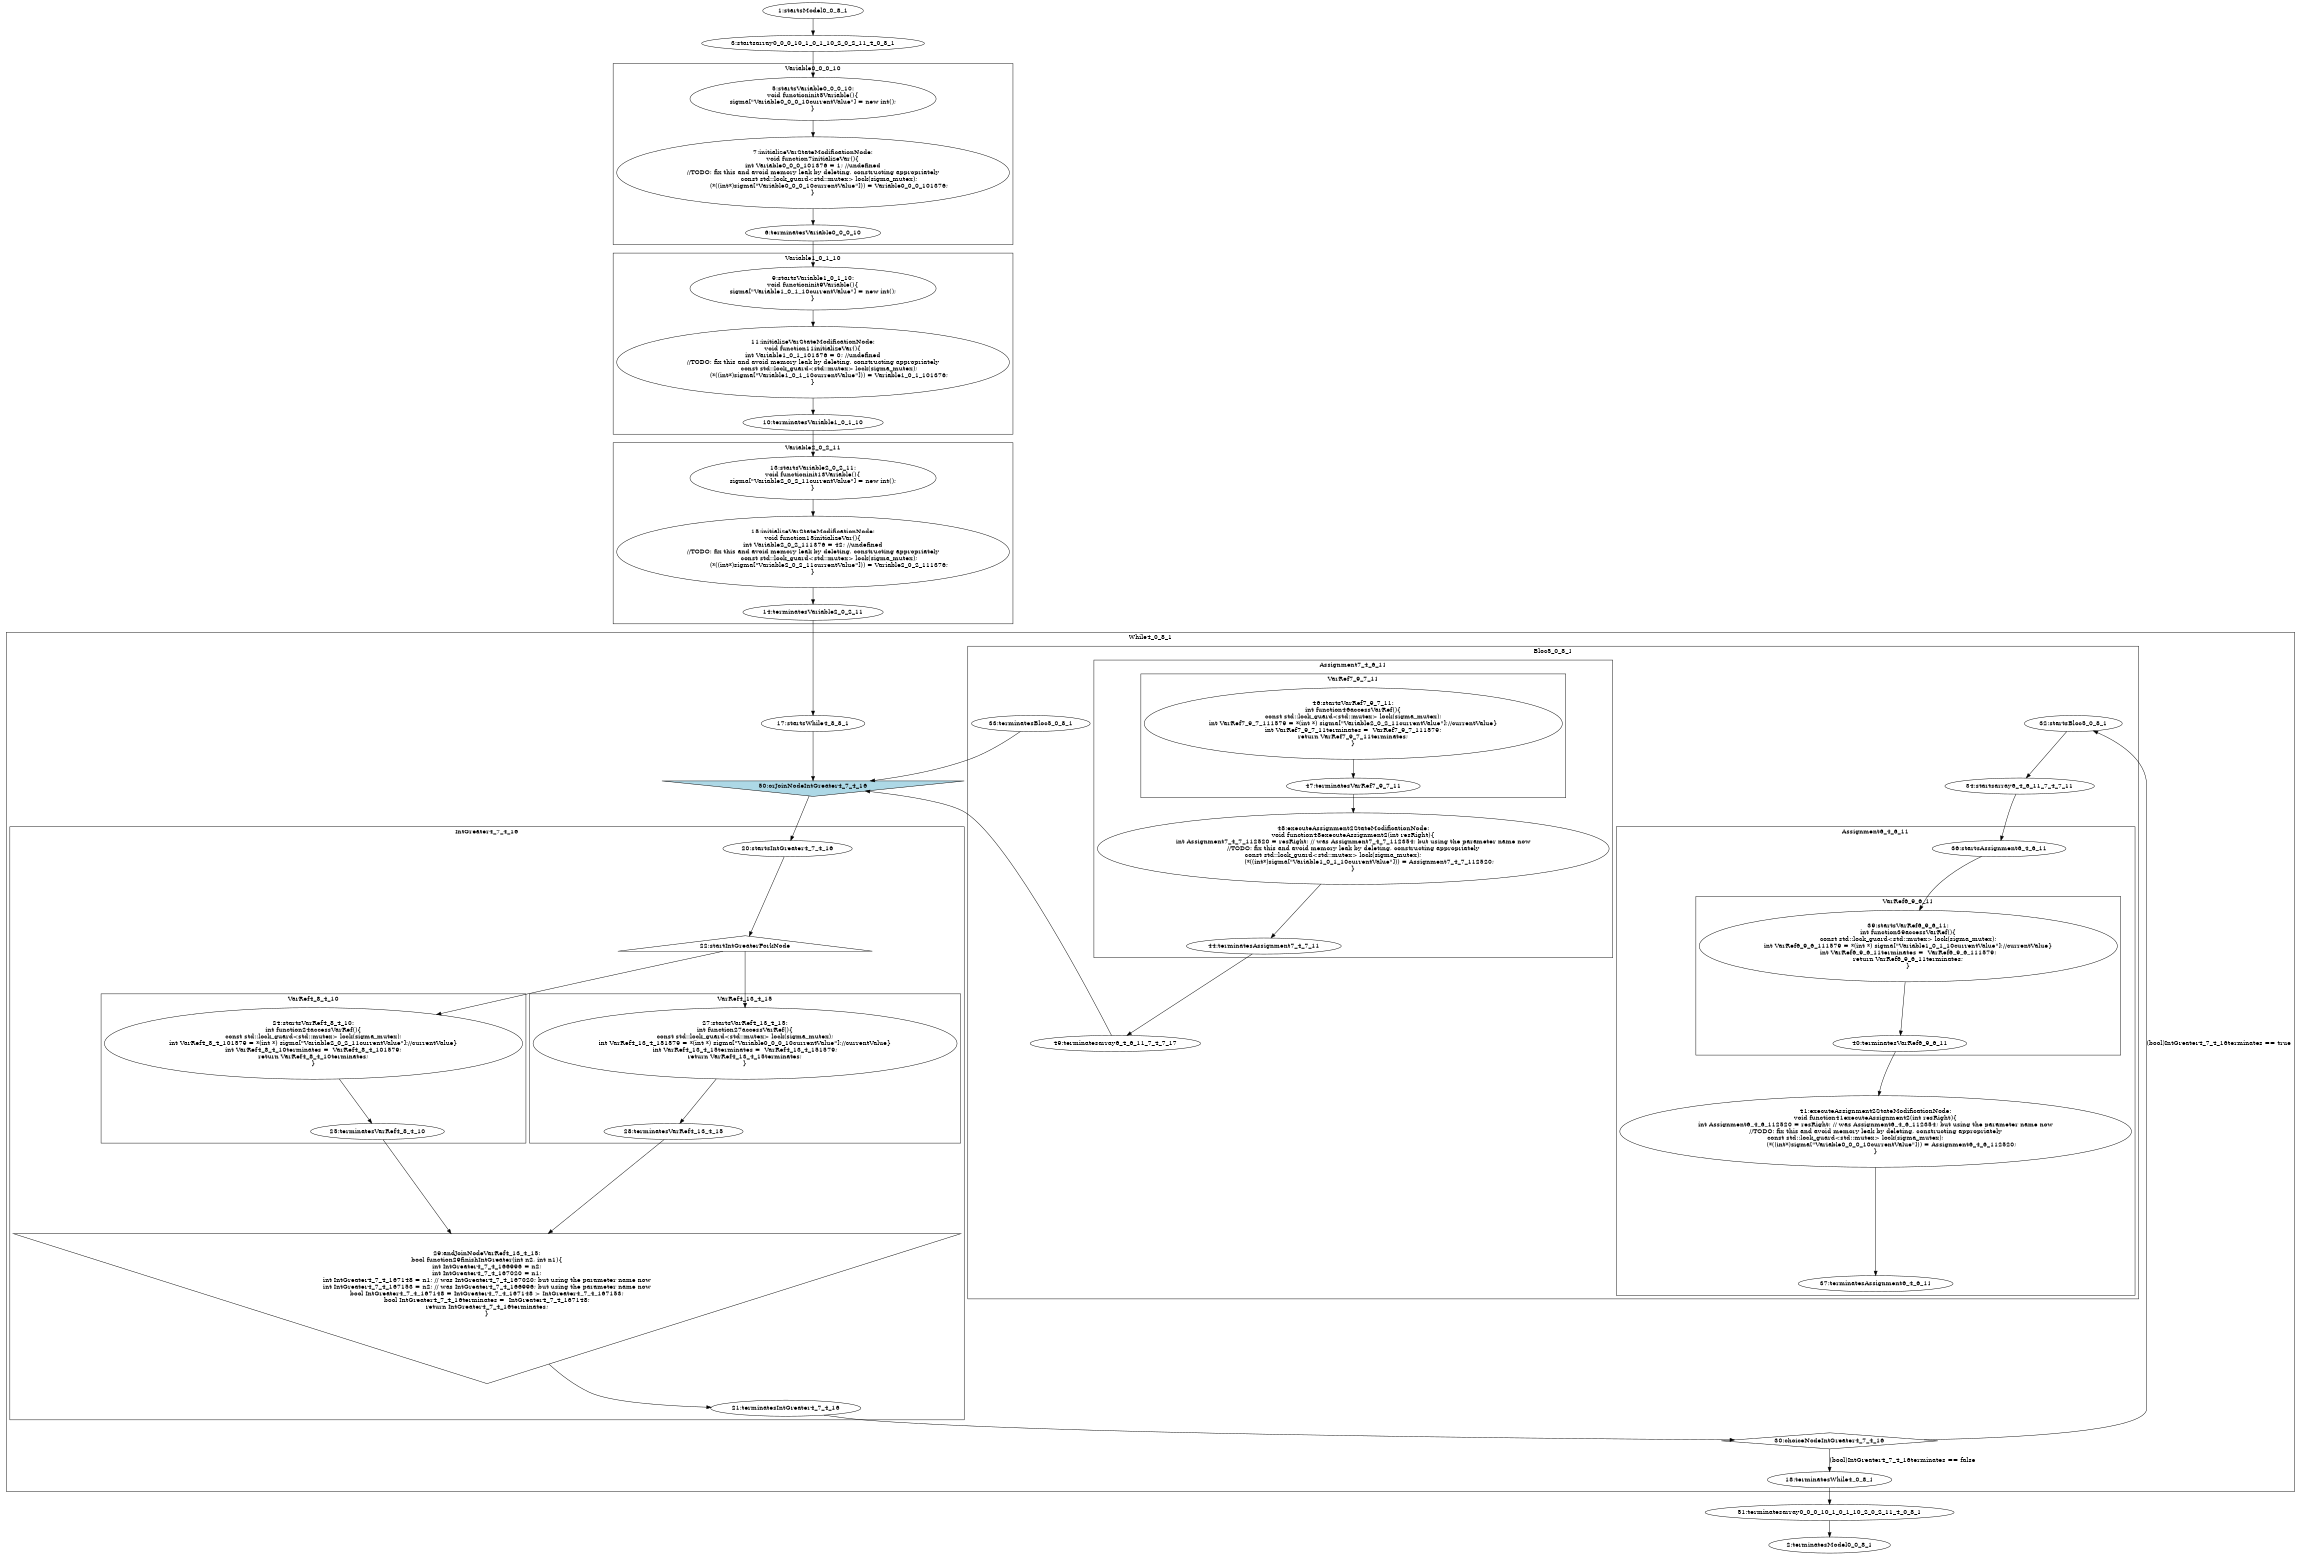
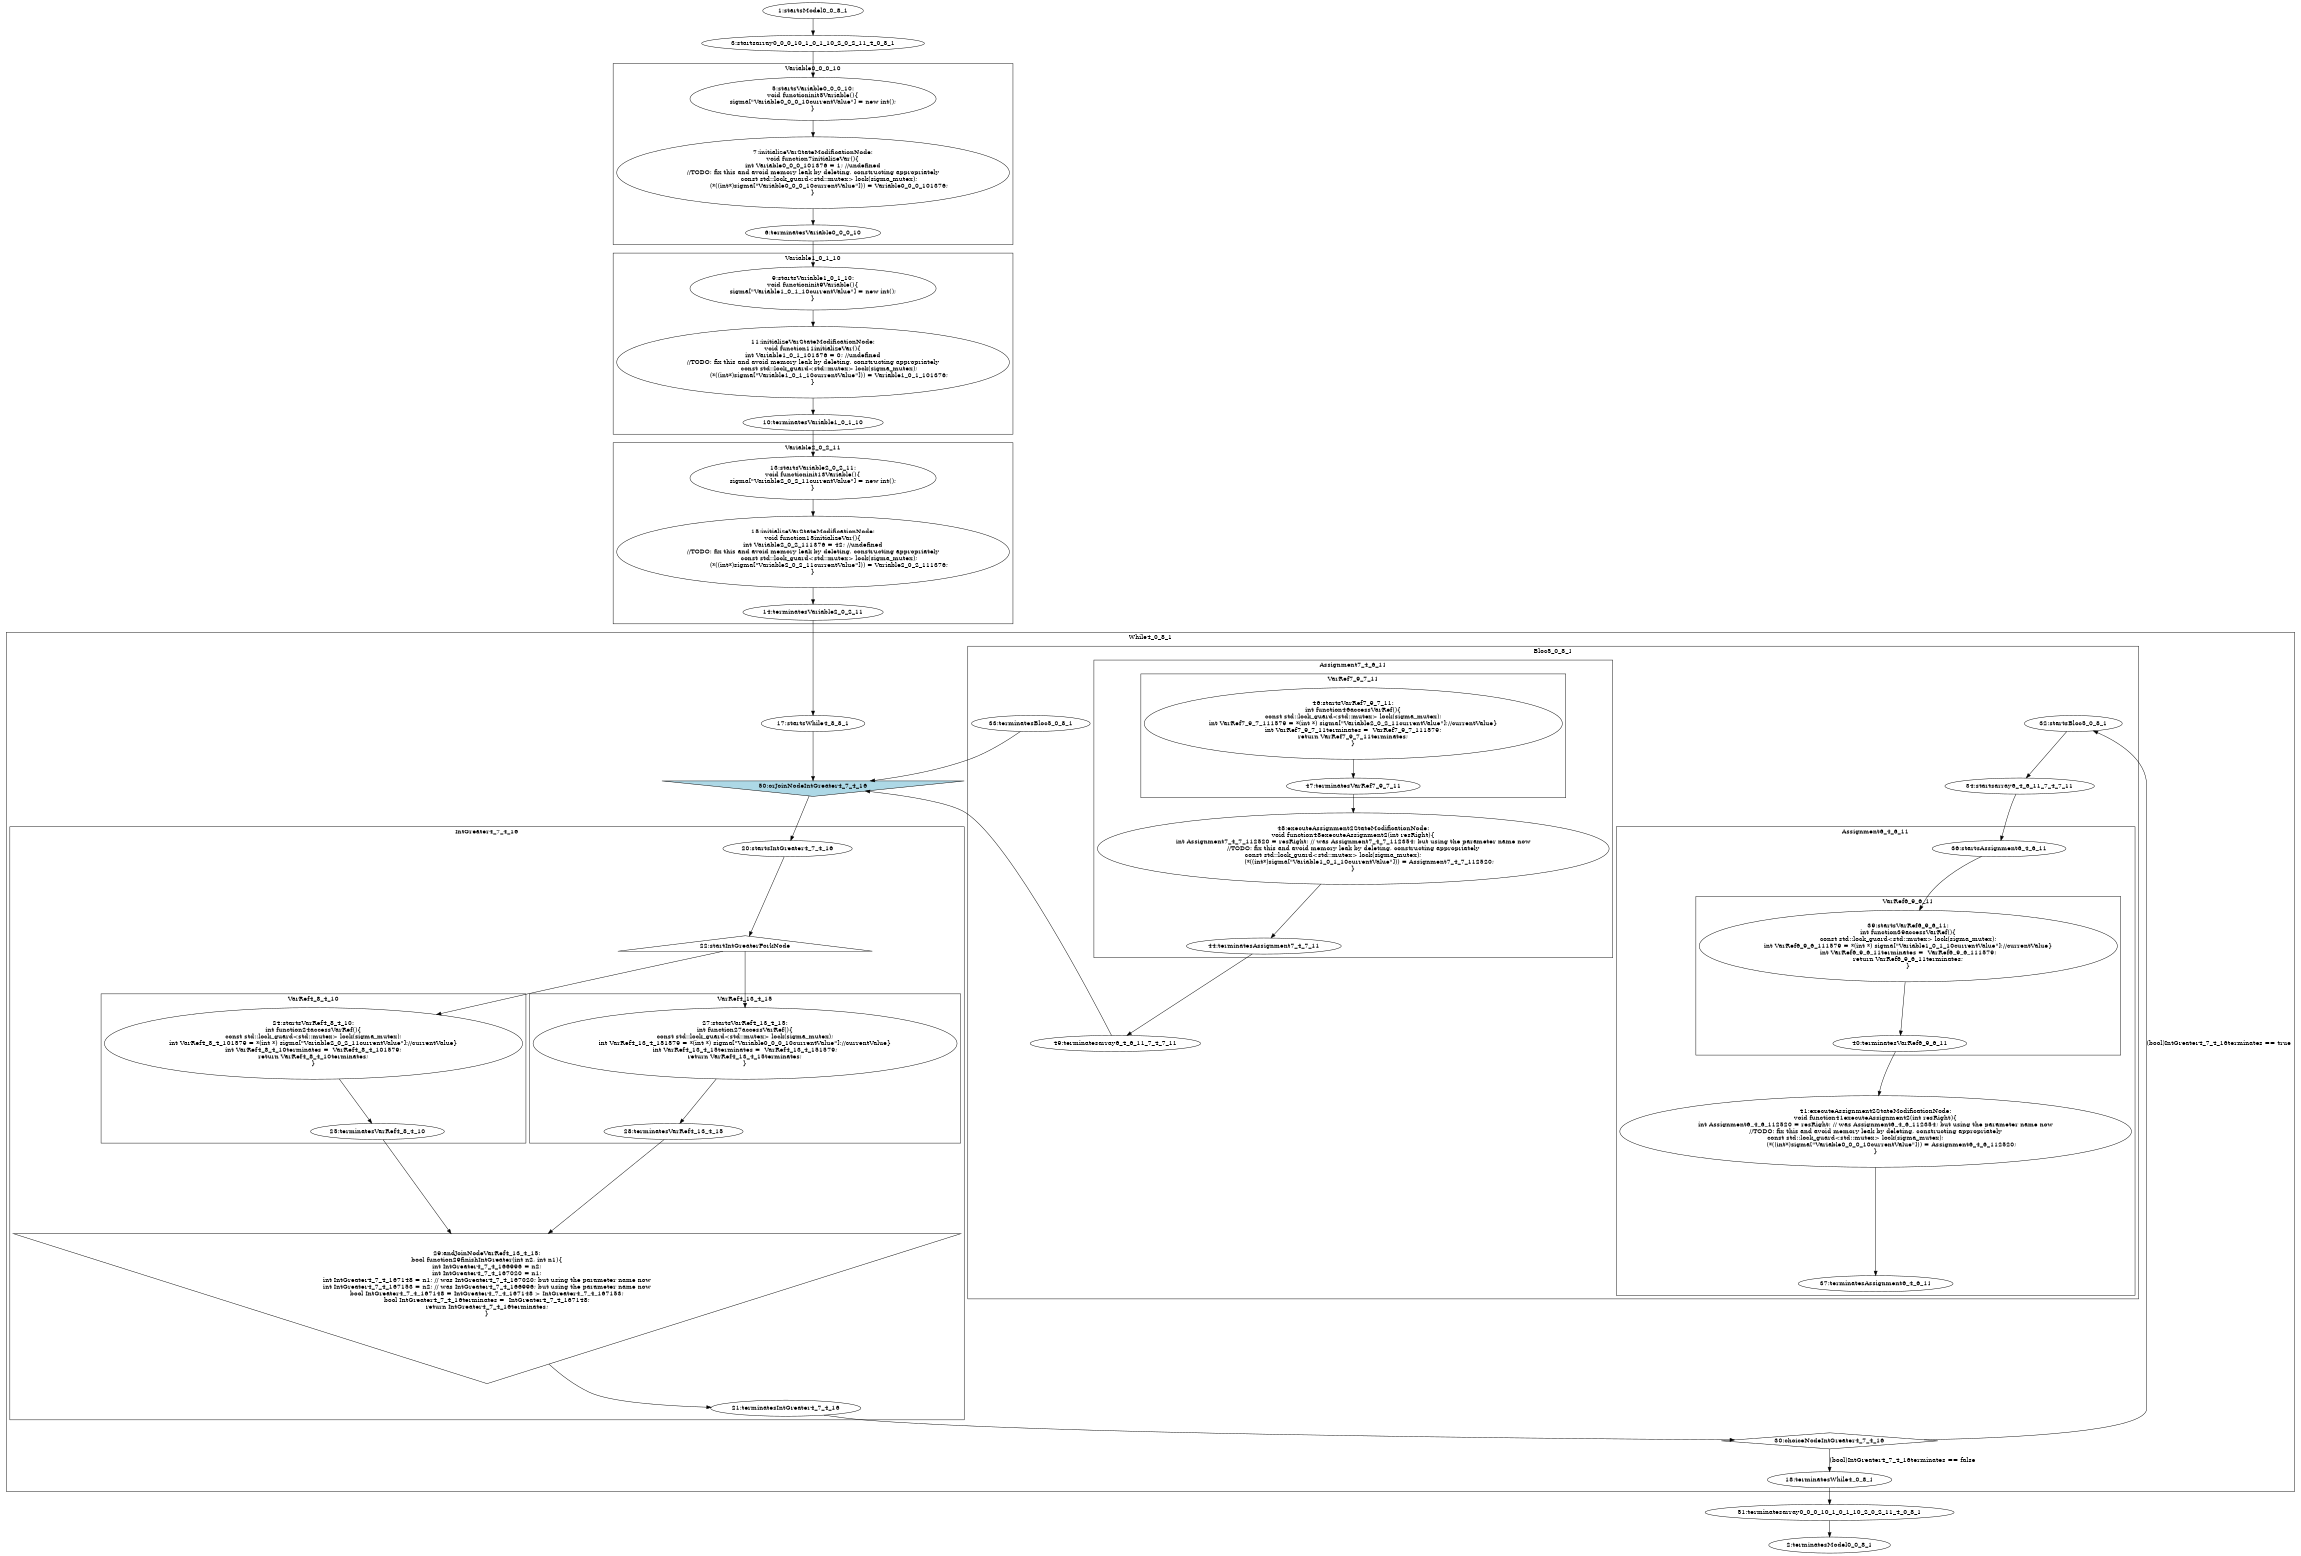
node "49:terminatesarray6_4_6_11_7_4_7_17": label "49:terminatesarray6_4_6_11_7_4_7_17" -> "49:terminatesarray6_4_6_11_7_4_7_11"
